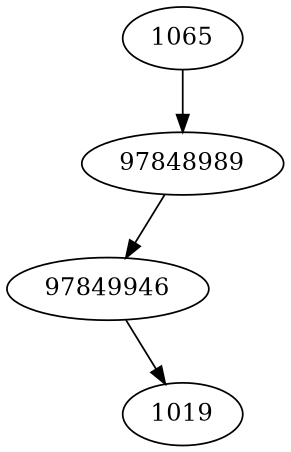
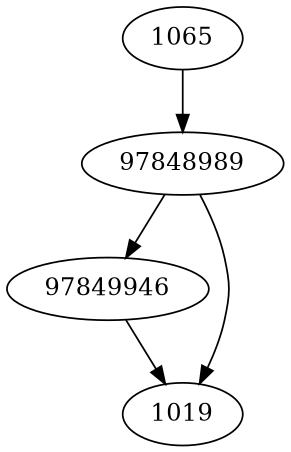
edge "97848989" -> "1019": added
